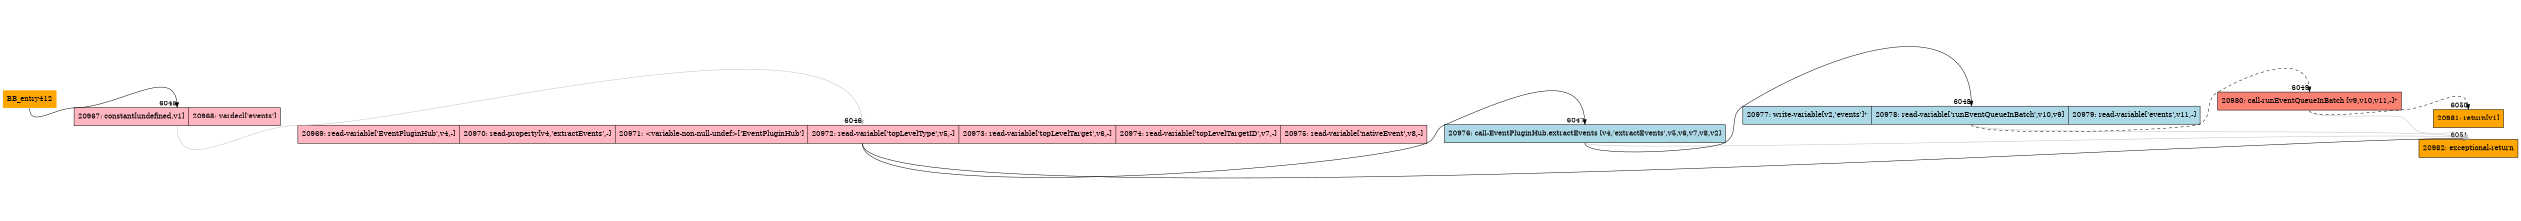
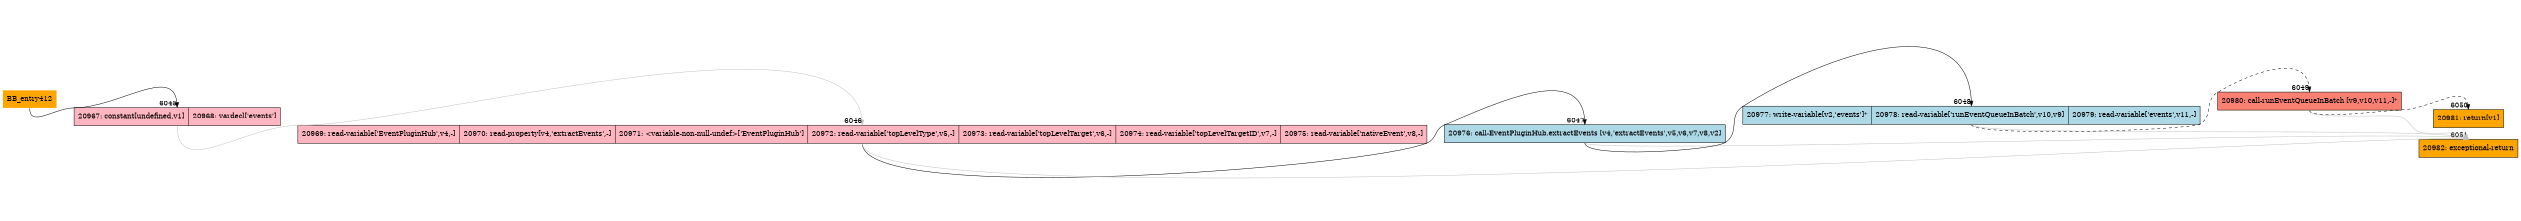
edge "20969: read-variable['EventPluginHub',v4,-]" -> "20982: exceptional-return": color black -> gray
